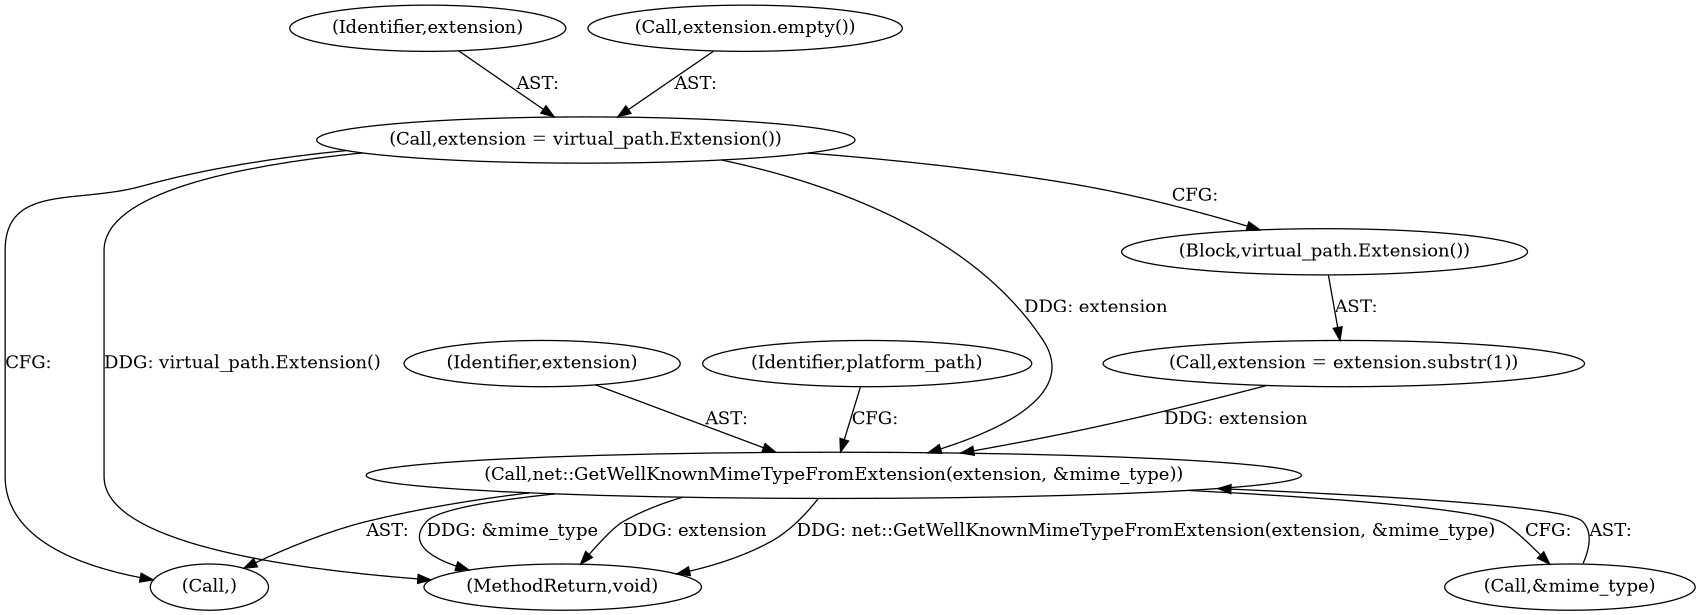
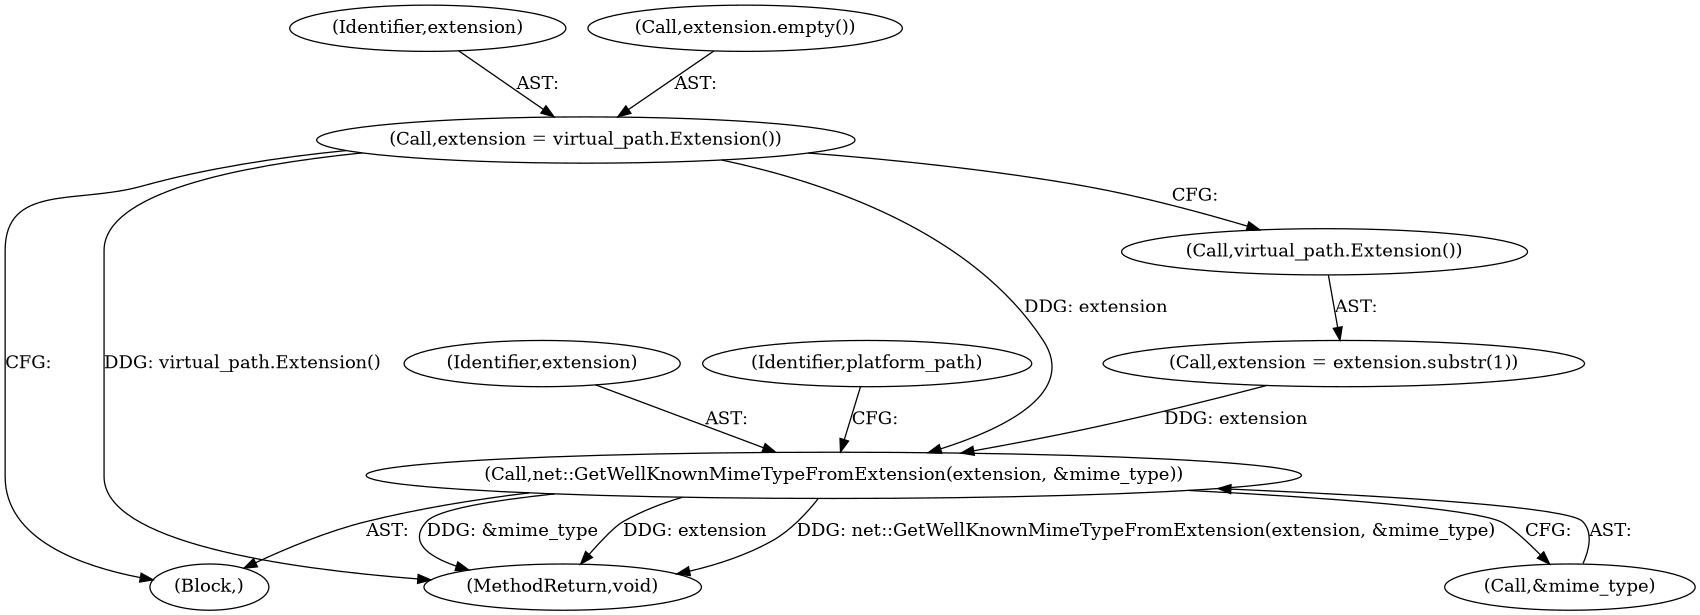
node "(Block,virtual_path.Extension())": label "(Block,virtual_path.Extension())" -> "(Call,virtual_path.Extension())"
node "(Call,)": label "(Call,)" -> "(Block,)"
